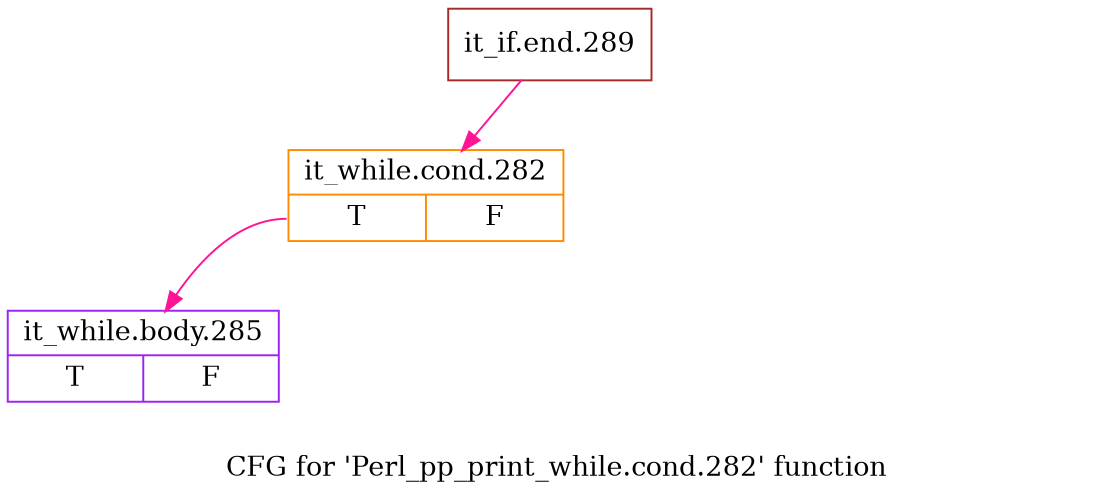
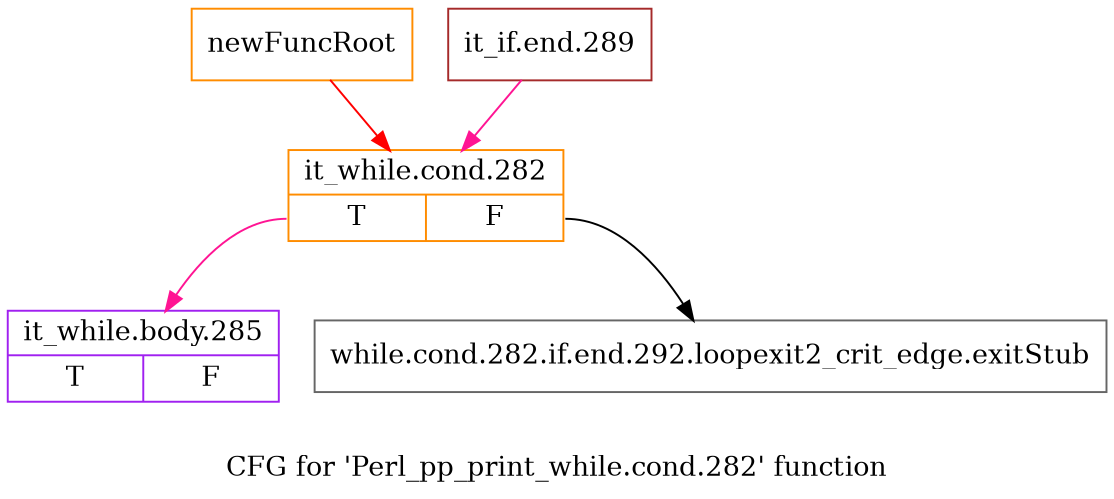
node "newFuncRoot": added
node "while.cond.282.if.end.292.loopexit2_crit_edge.exitStub": added
